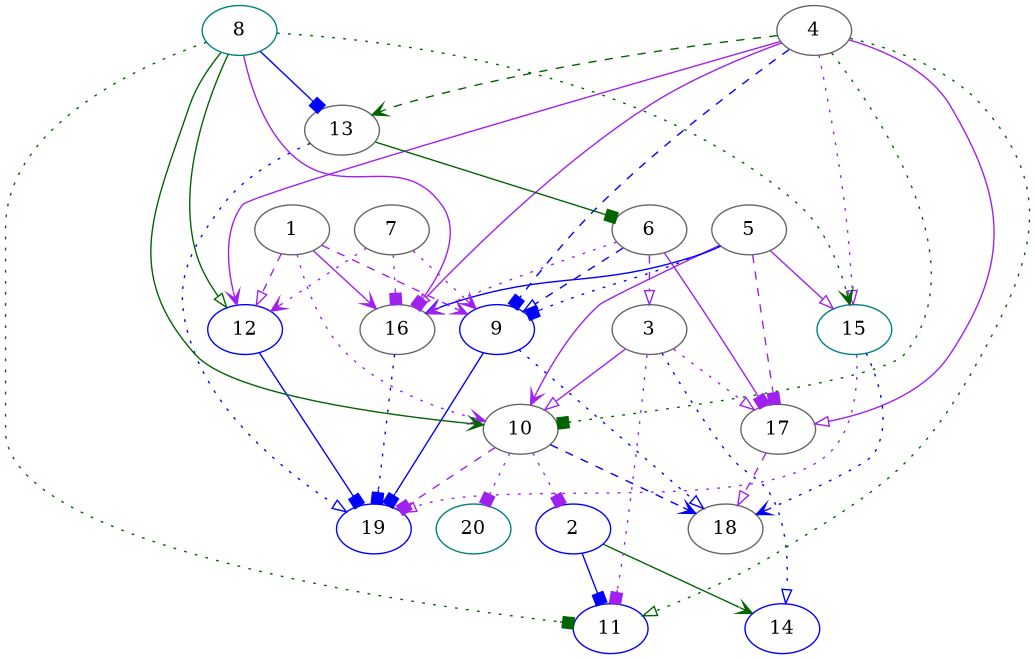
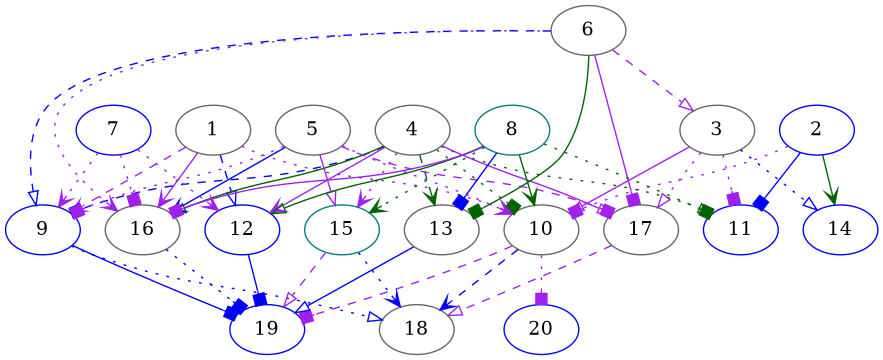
edge "4" -> "16": color purple -> darkgreen
edge "4" -> "15": arrowhead onormal -> vee
edge "13" -> "6": reversed
node "7": color gray40 -> blue
edge "1" -> "12": color purple -> blue
edge "5" -> "9": color blue -> purple
edge "5" -> "10": style solid -> dotted
edge "13" -> "19": style dotted -> solid
edge "10" -> "2": reversed
edge "15" -> "19": style dotted -> dashed
node "20": color teal -> blue
